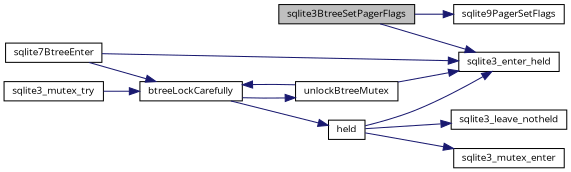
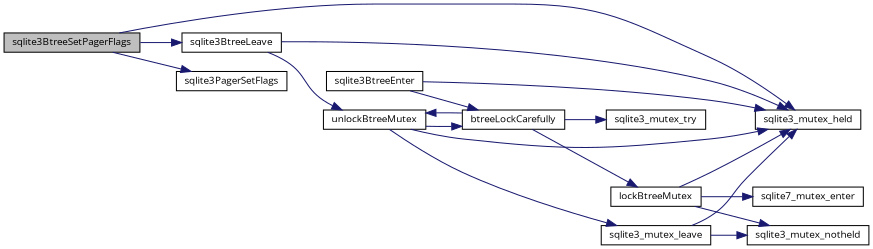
node "sqlite9PagerSetFlags": label "sqlite9PagerSetFlags" -> "sqlite3PagerSetFlags"
node "sqlite3BtreeLeave": added
node "sqlite7BtreeEnter": label "sqlite7BtreeEnter" -> "sqlite3BtreeEnter"
node "sqlite3_enter_held": label "sqlite3_enter_held" -> "sqlite3_mutex_held"
edge "sqlite3_mutex_try" -> "btreeLockCarefully": reversed
node "sqlite3_leave_notheld": label "sqlite3_leave_notheld" -> "sqlite3_mutex_notheld"
node "held": label "held" -> "lockBtreeMutex"
node "sqlite3_mutex_enter": label "sqlite3_mutex_enter" -> "sqlite7_mutex_enter"
node "sqlite3_mutex_leave": added
